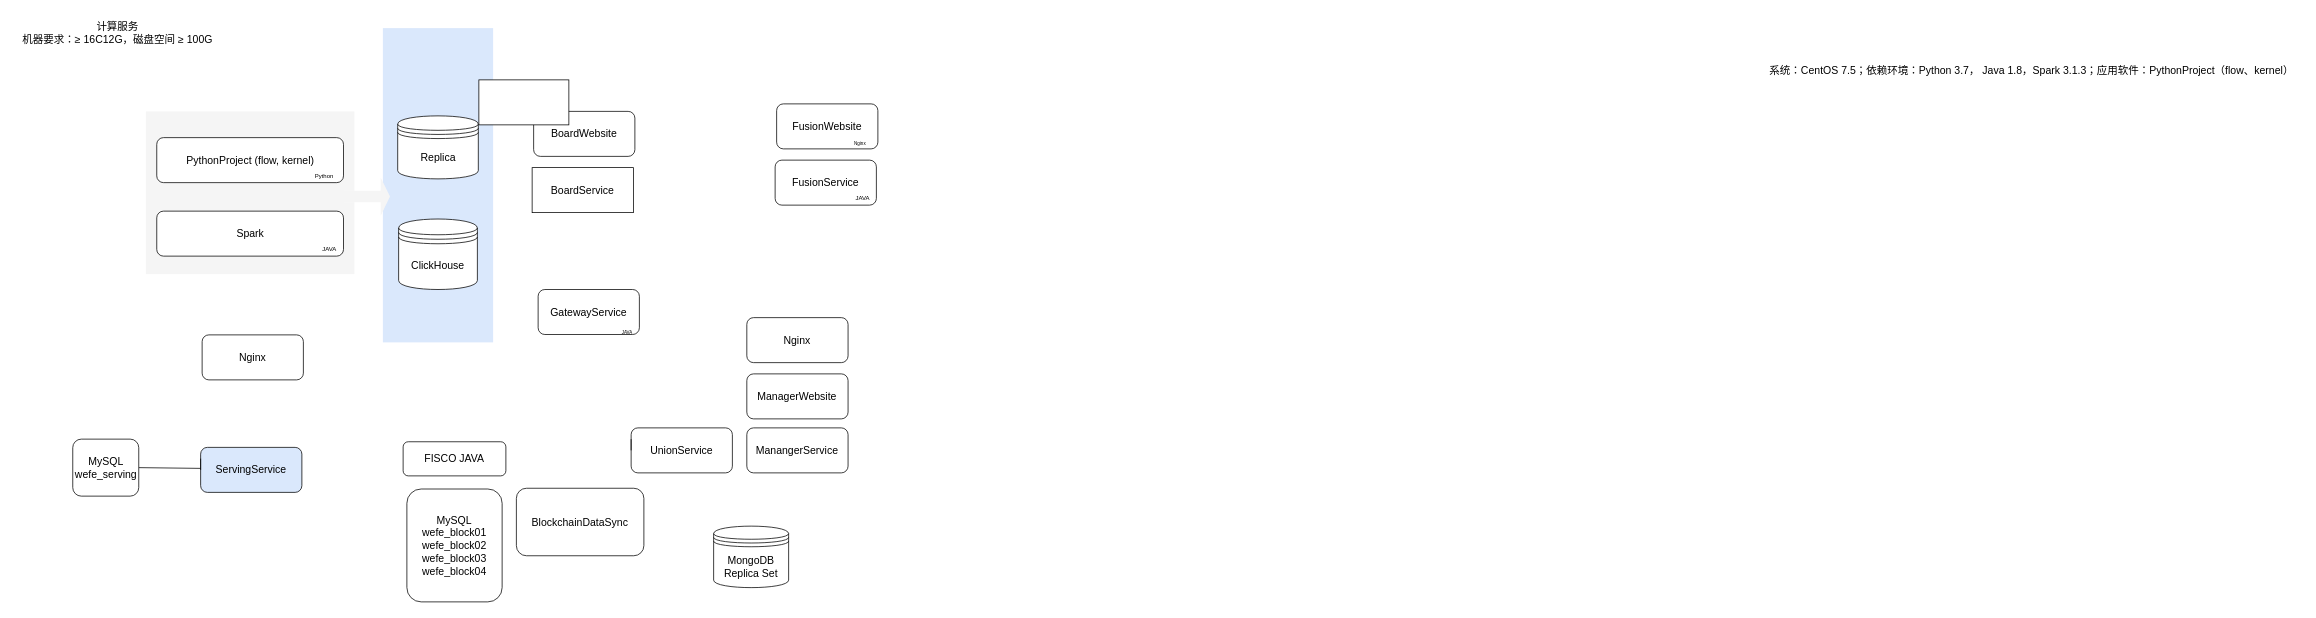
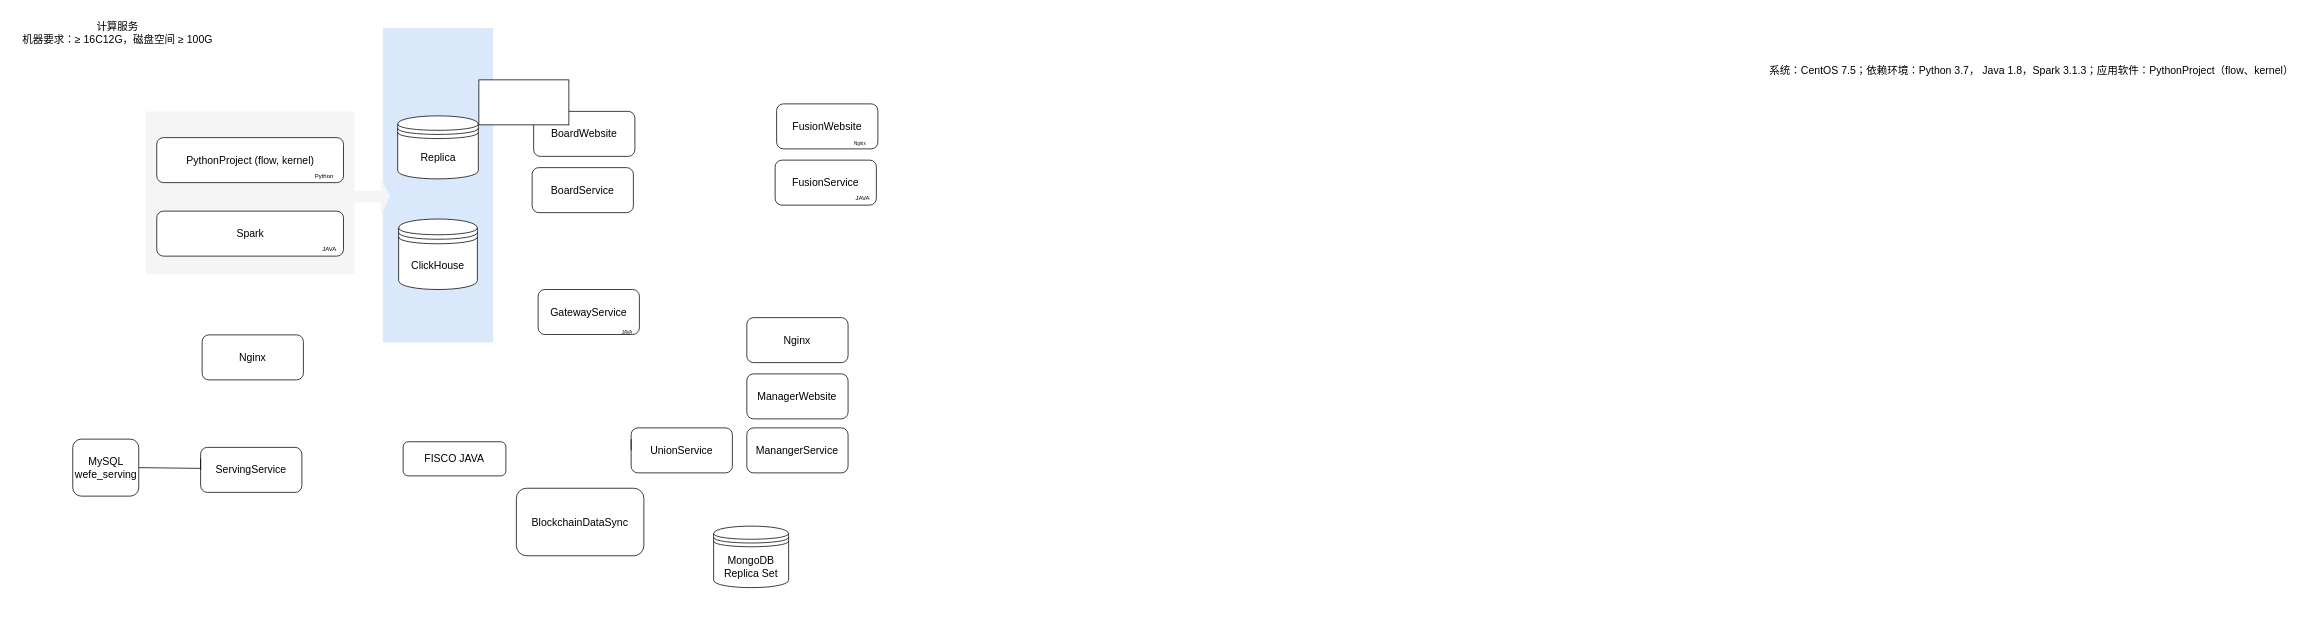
node "BoardService": shape rectangle -> rounded rectangle
node "ServingService": fillcolor #dae8fc -> #ffffff
node "MySQL wefe_block01 wefe_block02 wefe_block03 wefe_block04": removed
